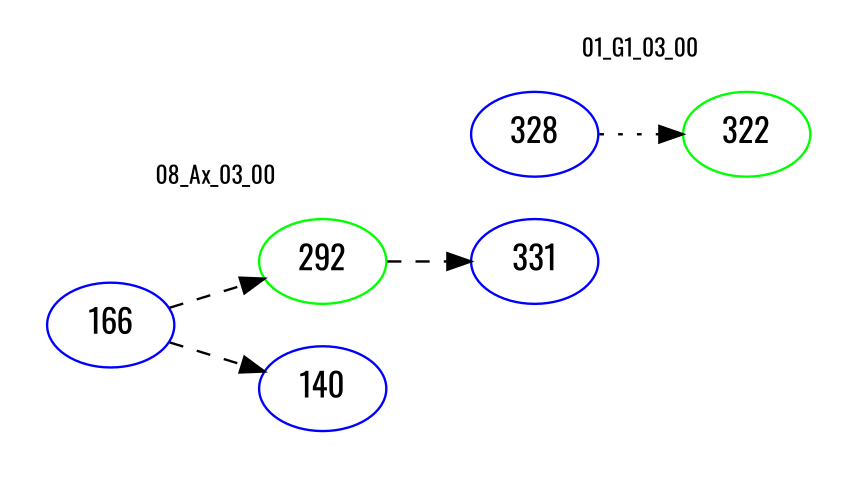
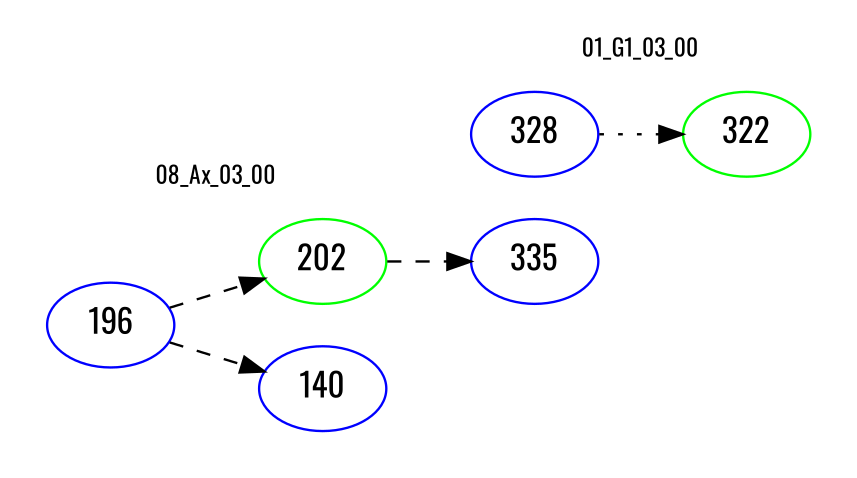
node "292": label "292" -> "202"
node "331": label "331" -> "335"
node "166": label "166" -> "196"
